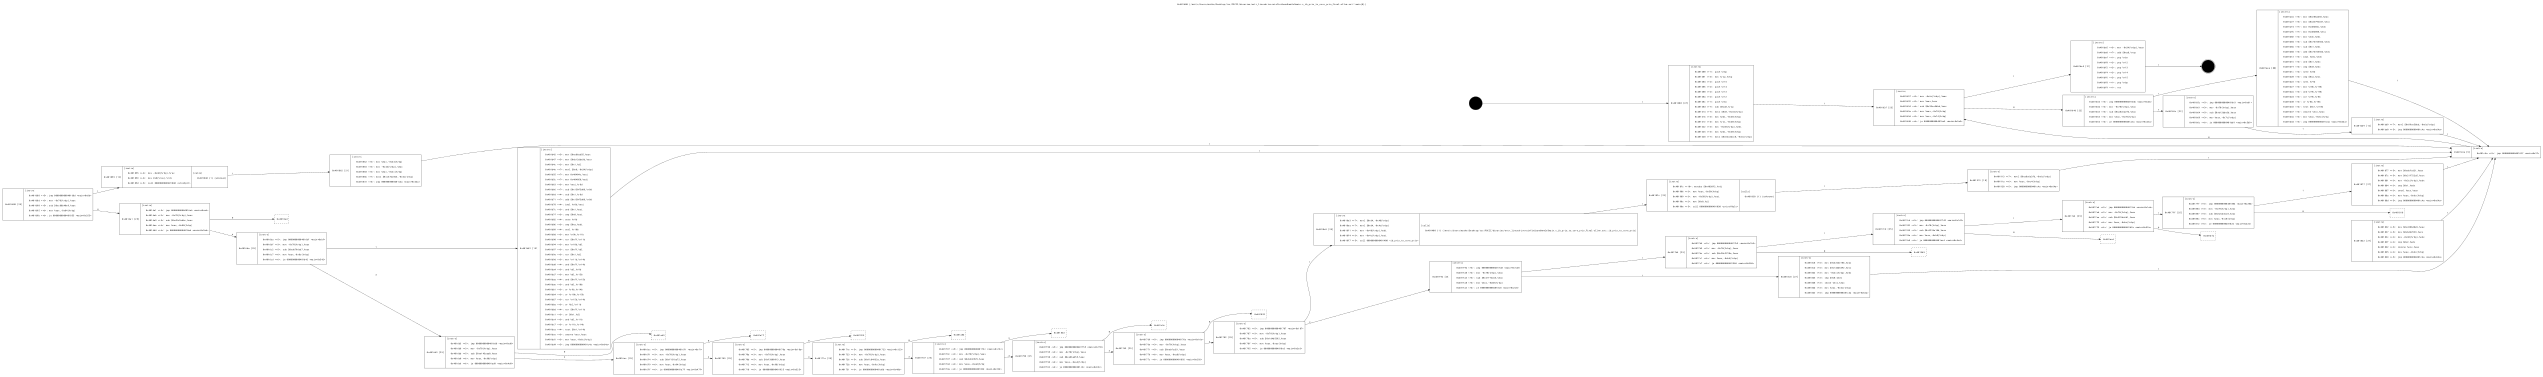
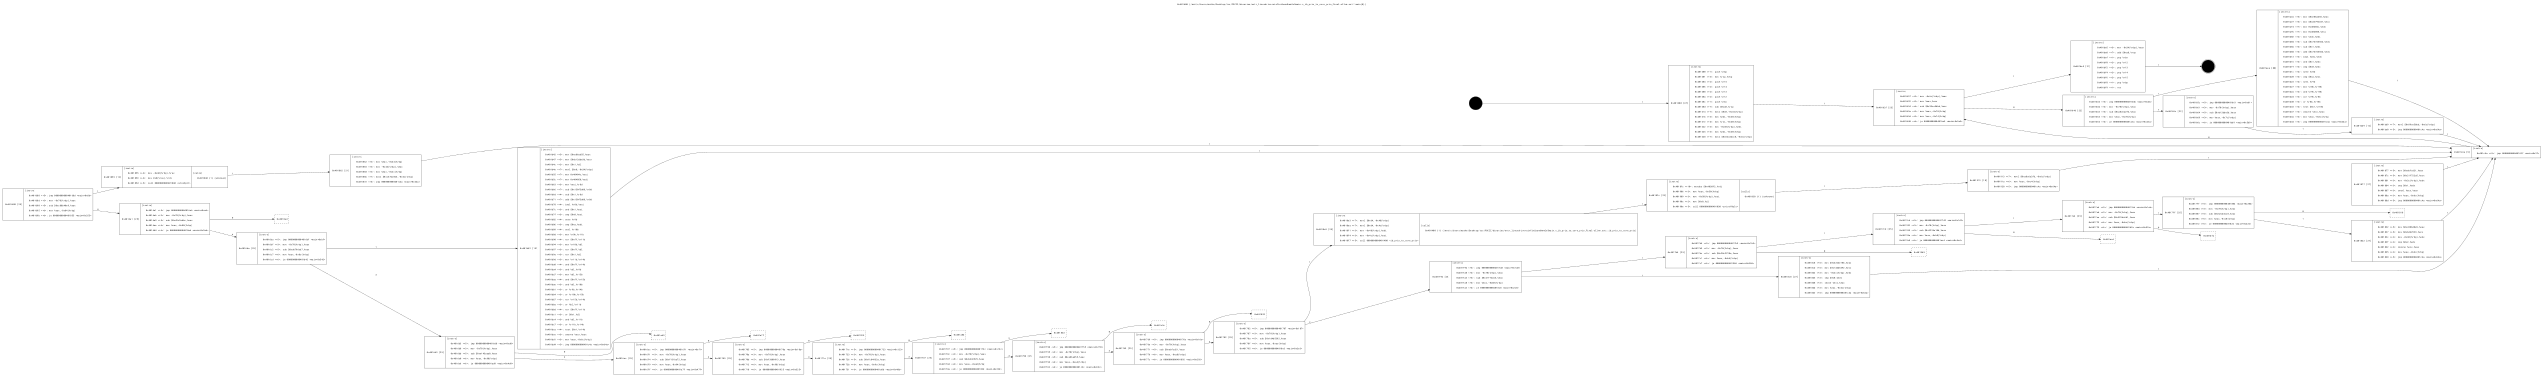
edge "0x4017ff [25]" -> "0x401877 [27]": now "0x4017ff [25]" -> "0x401822 [27]"
